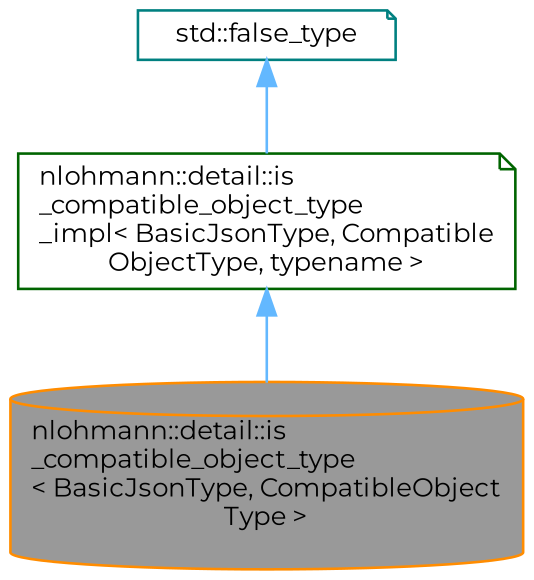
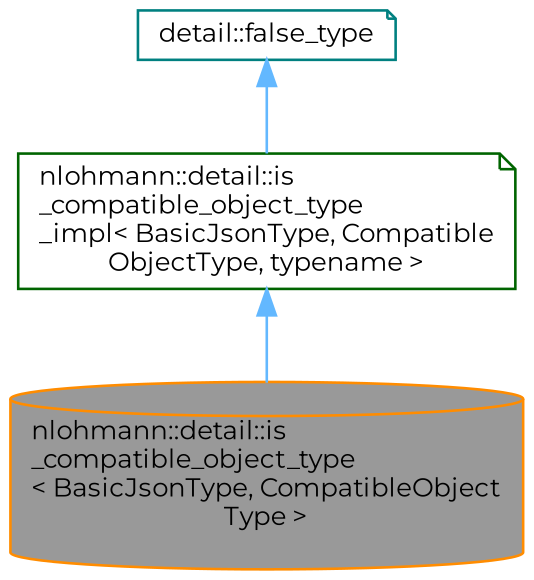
node "std::false_type": label "std::false_type" -> "detail::false_type"
